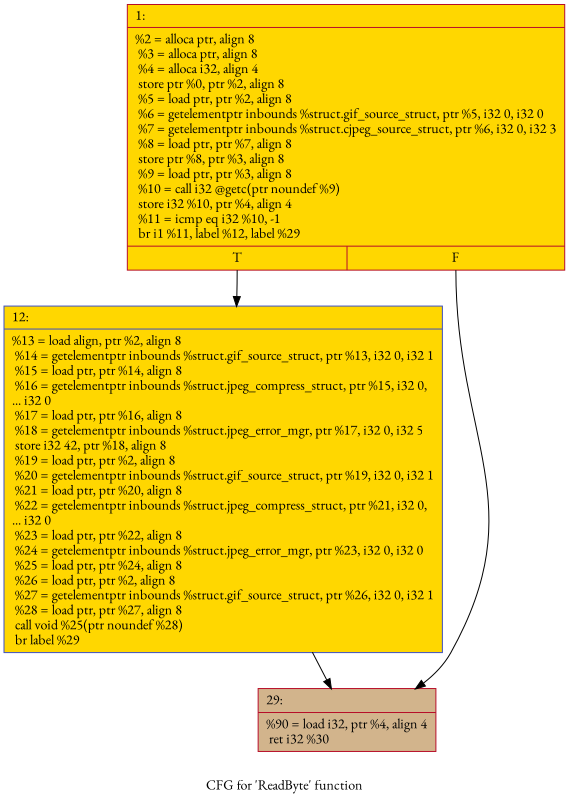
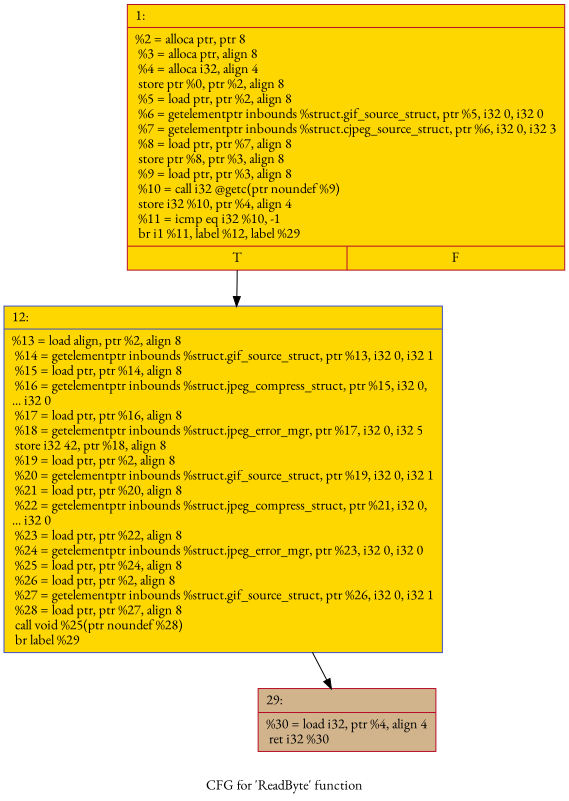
node "1:": text "%2 = alloca ptr, align 8" -> "%2 = alloca ptr, ptr 8"
edge "1:" -> "29:": removed
node "29:": text "%90 = load i32, ptr %4, align 4" -> "%30 = load i32, ptr %4, align 4"
